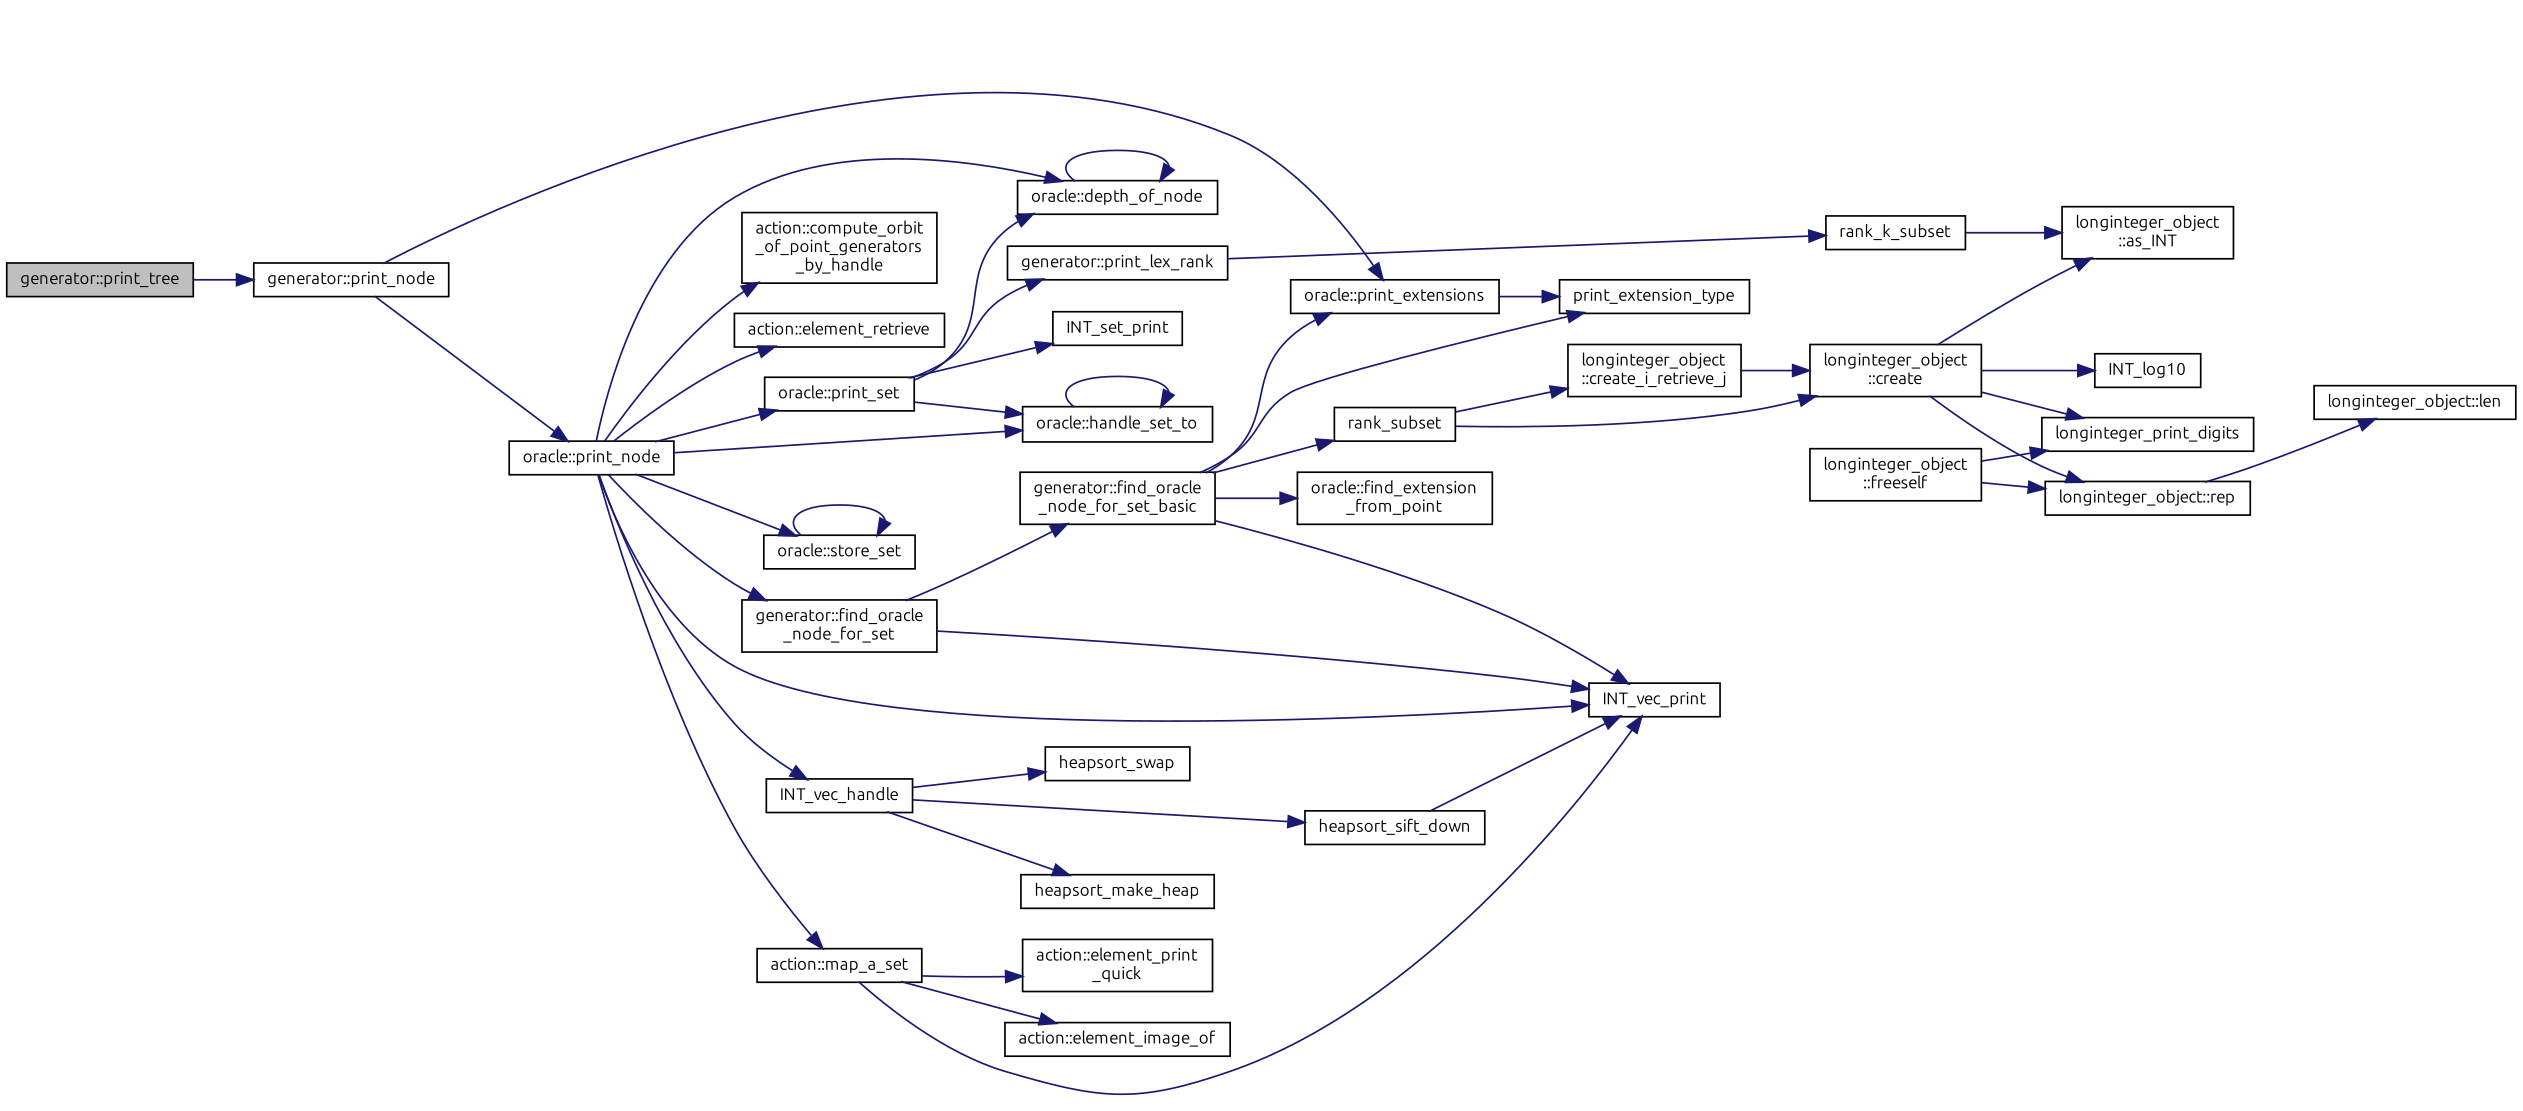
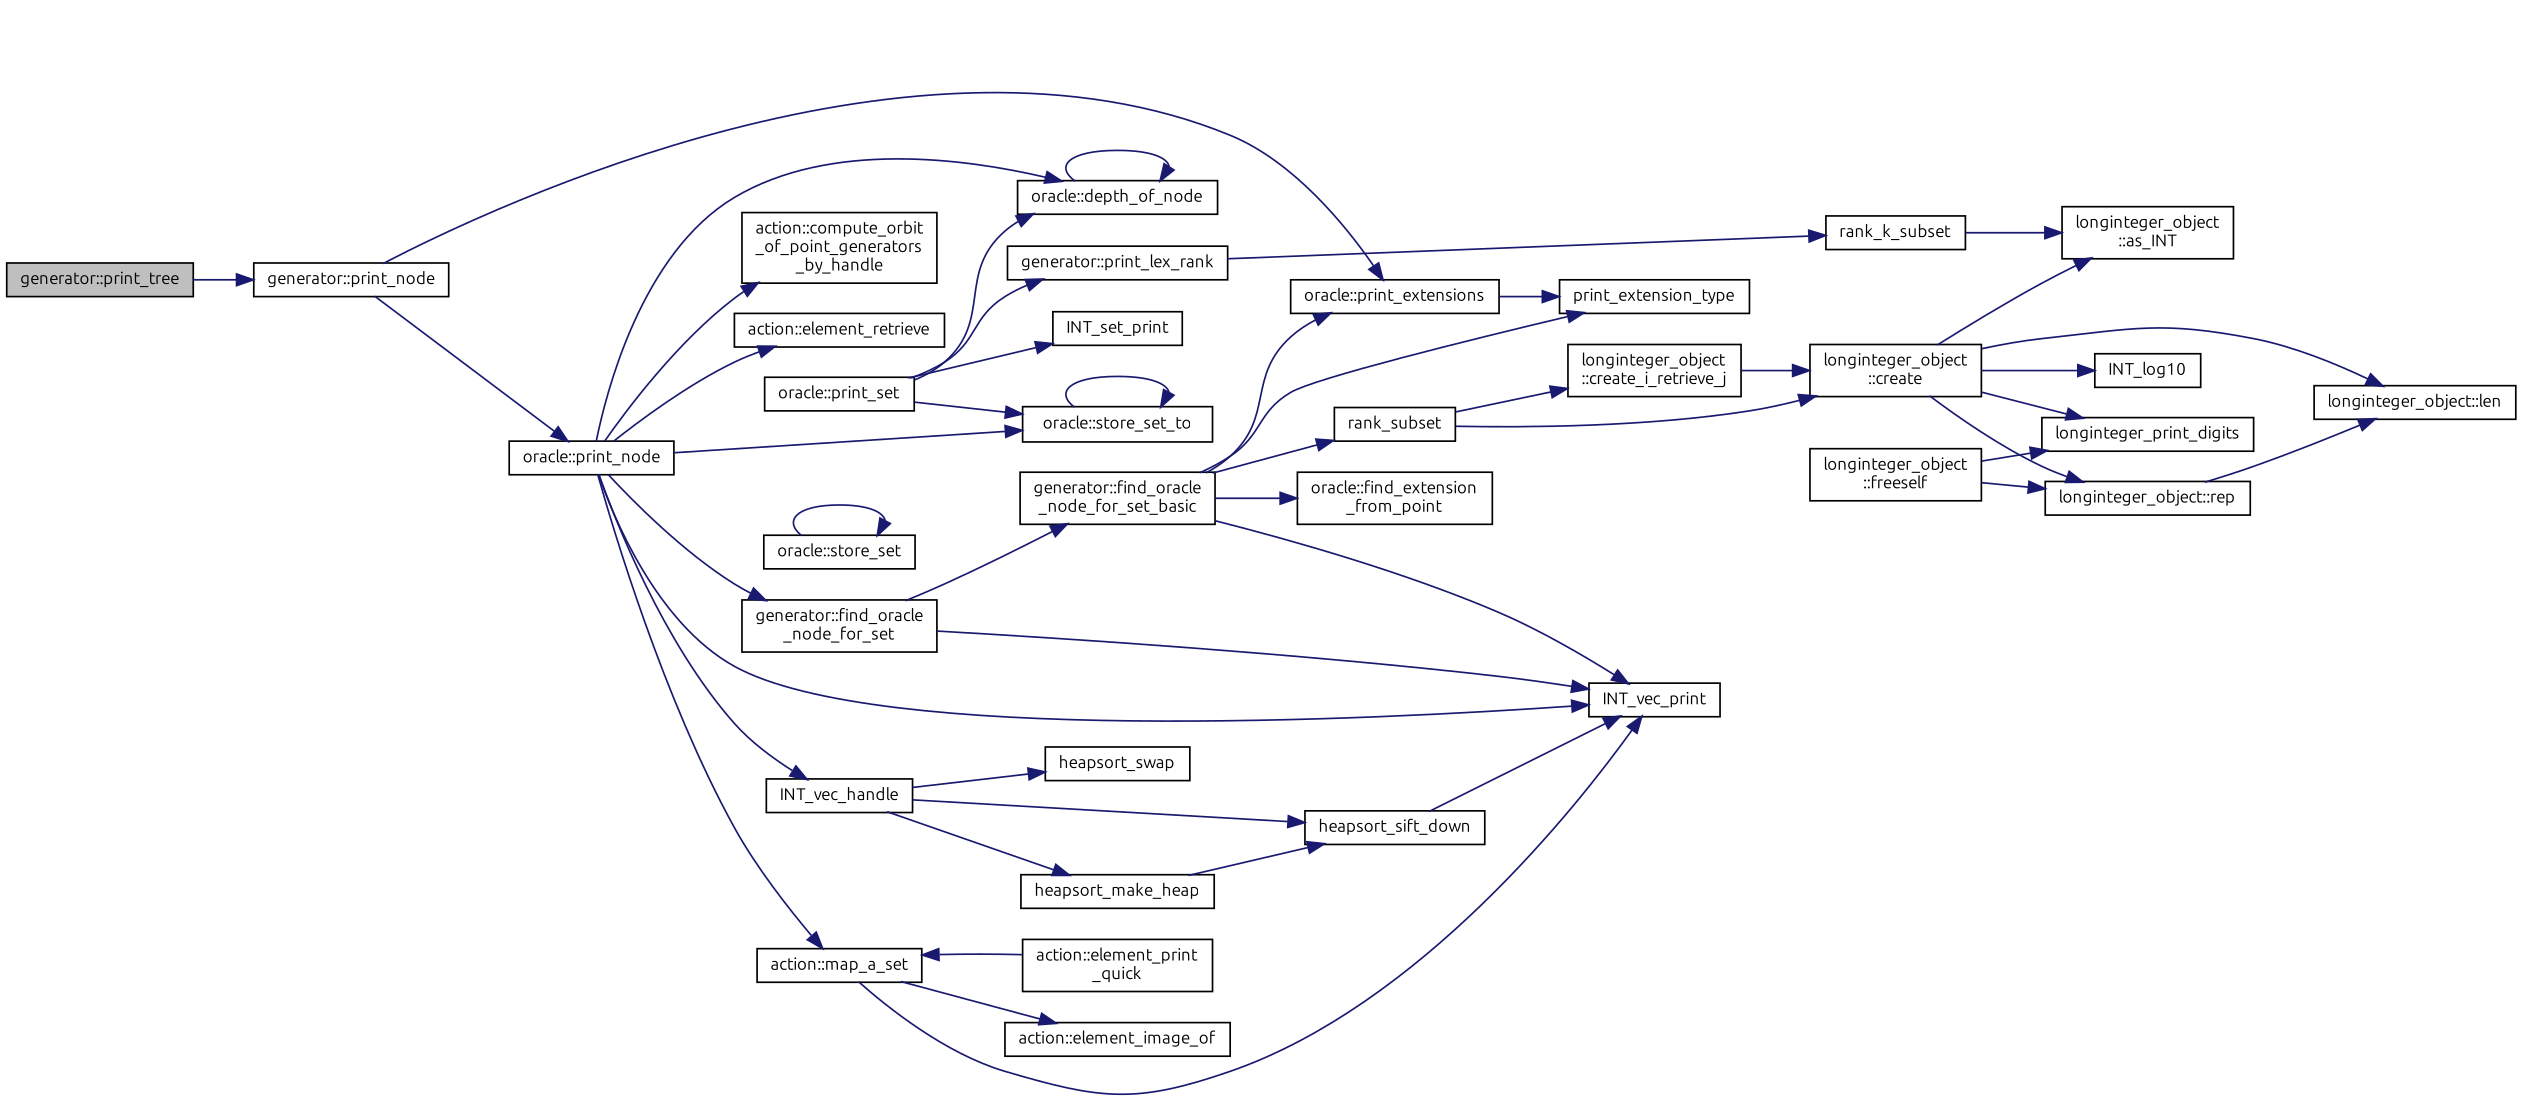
edge "longinteger_object ::create" -> "longinteger_object::len": added
node "oracle::handle_set_to": label "oracle::handle_set_to" -> "oracle::store_set_to"
edge "oracle::print_node" -> "oracle::print_set": removed
edge "oracle::print_node" -> "oracle::store_set": removed
edge "heapsort_make_heap" -> "heapsort_sift_down": added
edge "action::map_a_set" -> "action::element_print _quick": reversed
